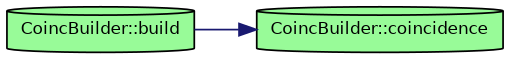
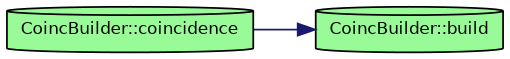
edge "CoincBuilder::build" -> "CoincBuilder::coincidence": reversed
